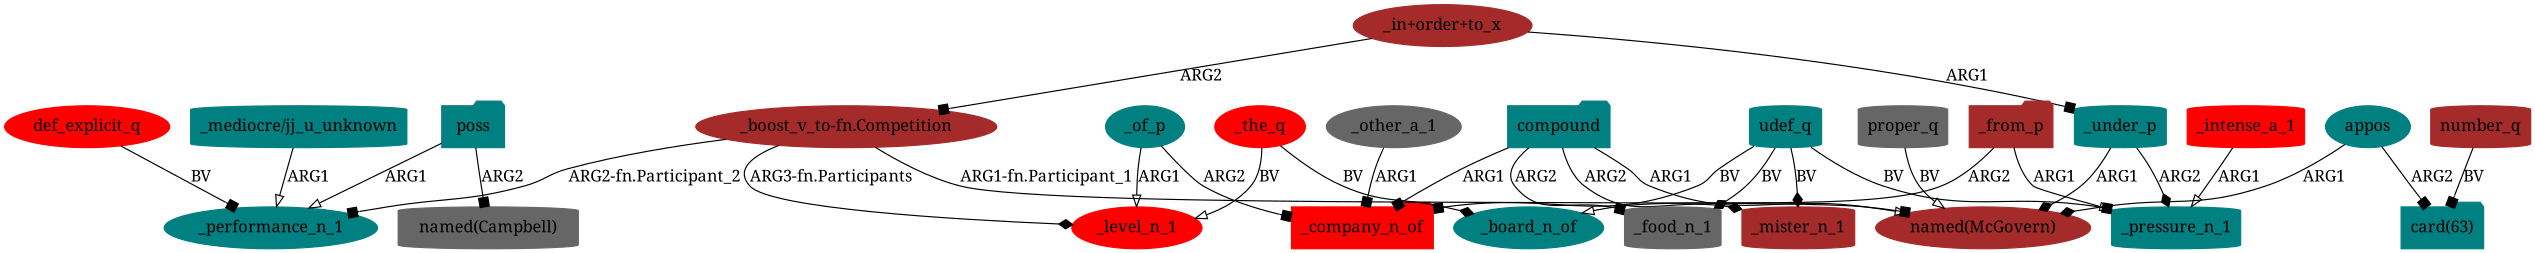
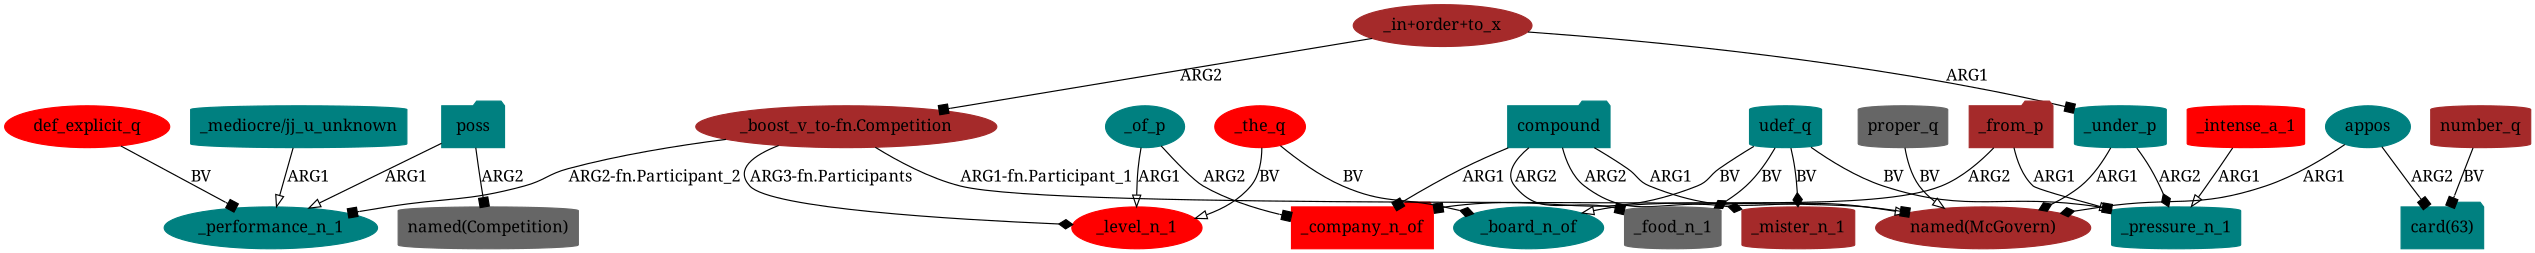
node "_other_a_1": removed
node "named(Campbell)": label "named(Campbell)" -> "named(Competition)"
